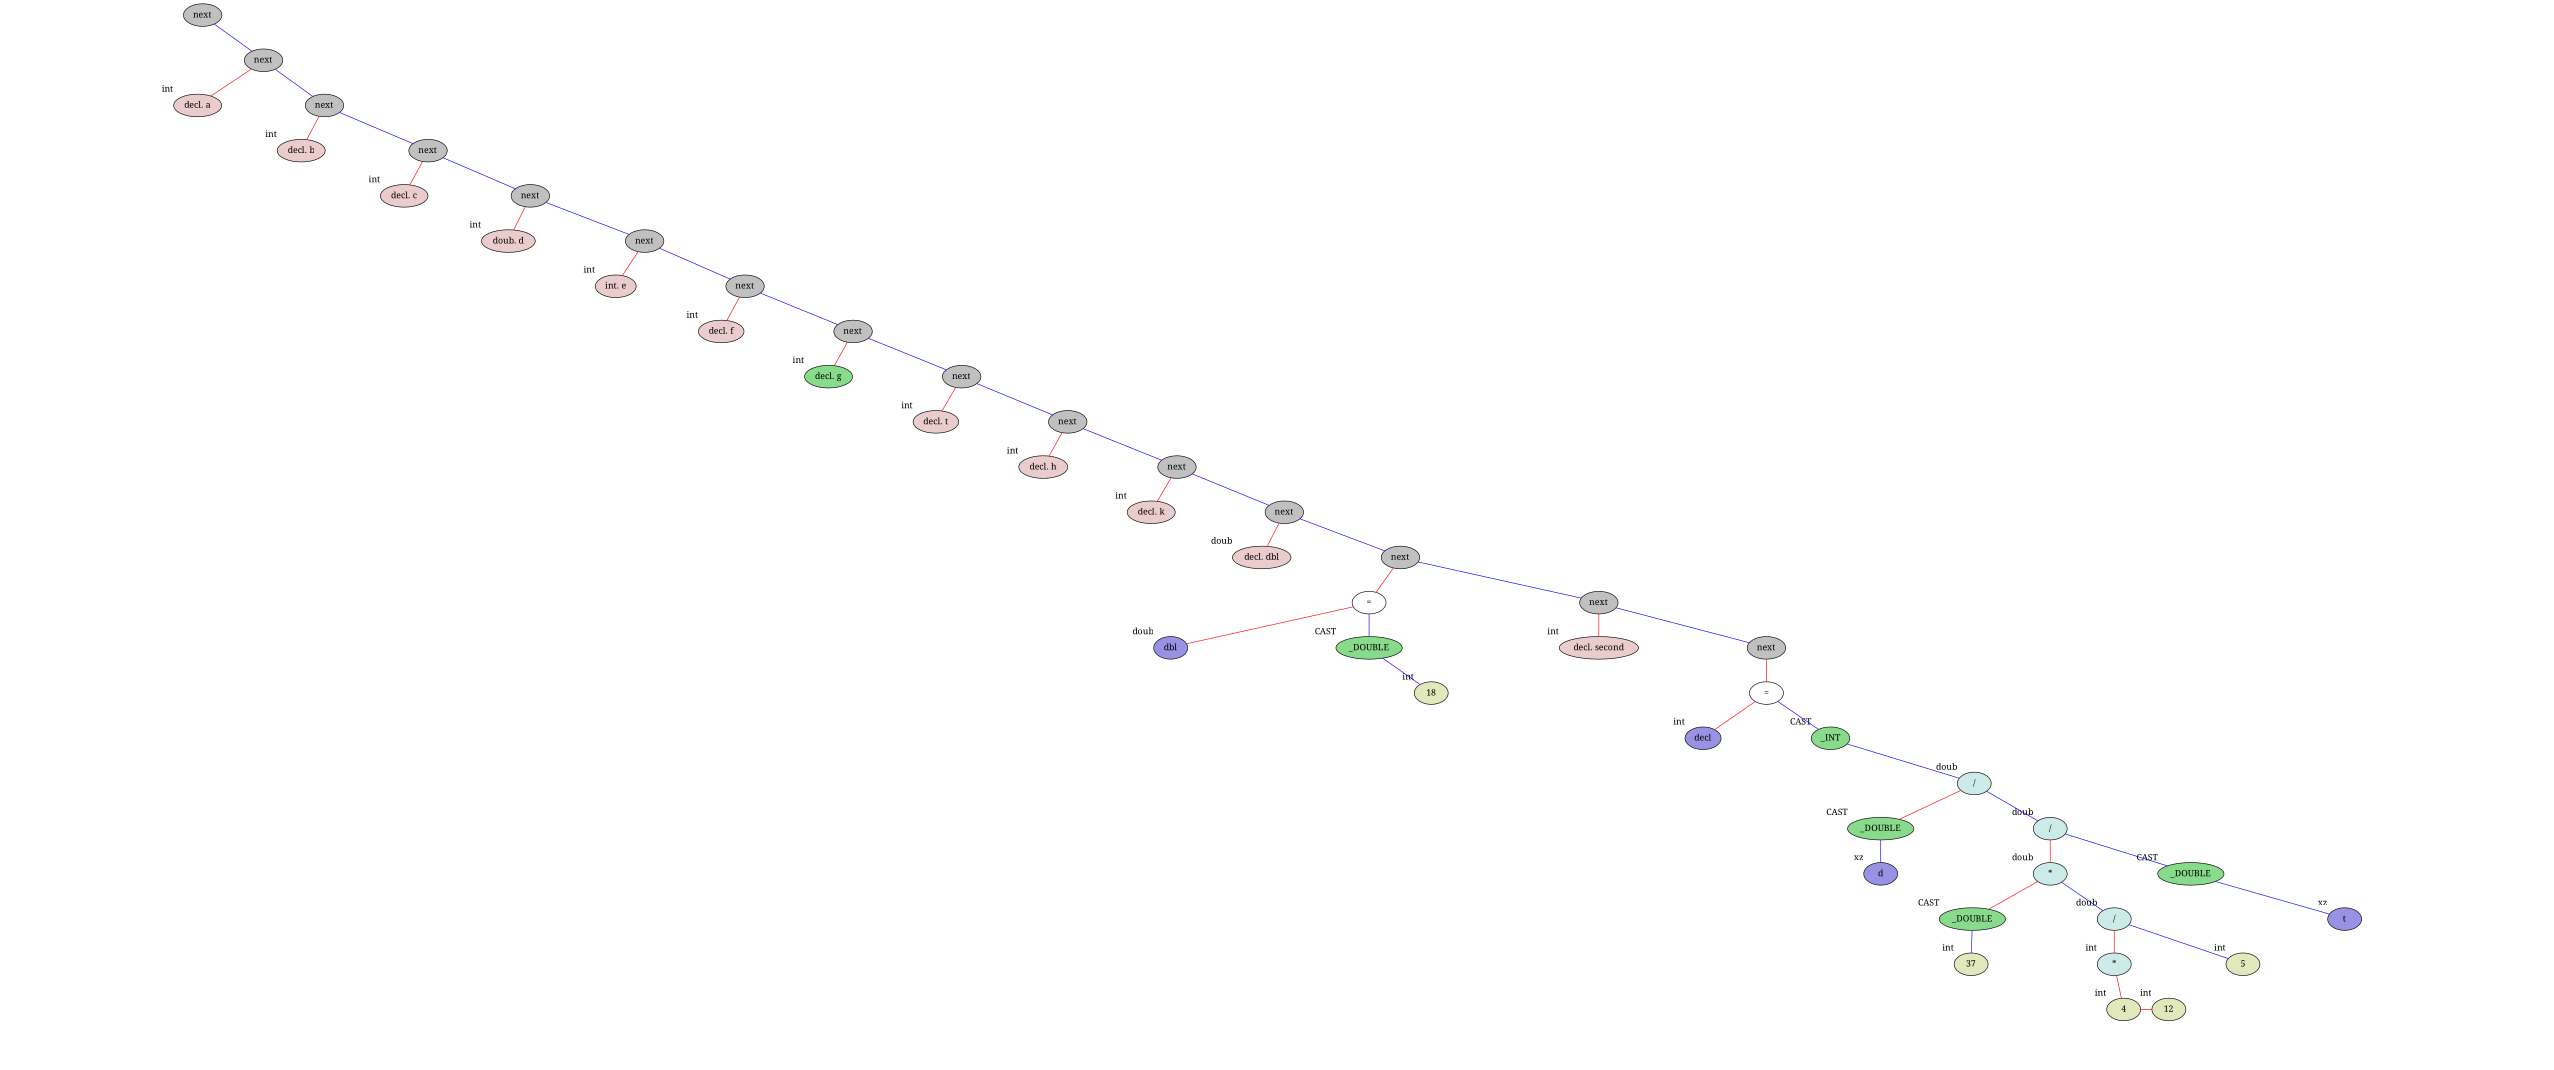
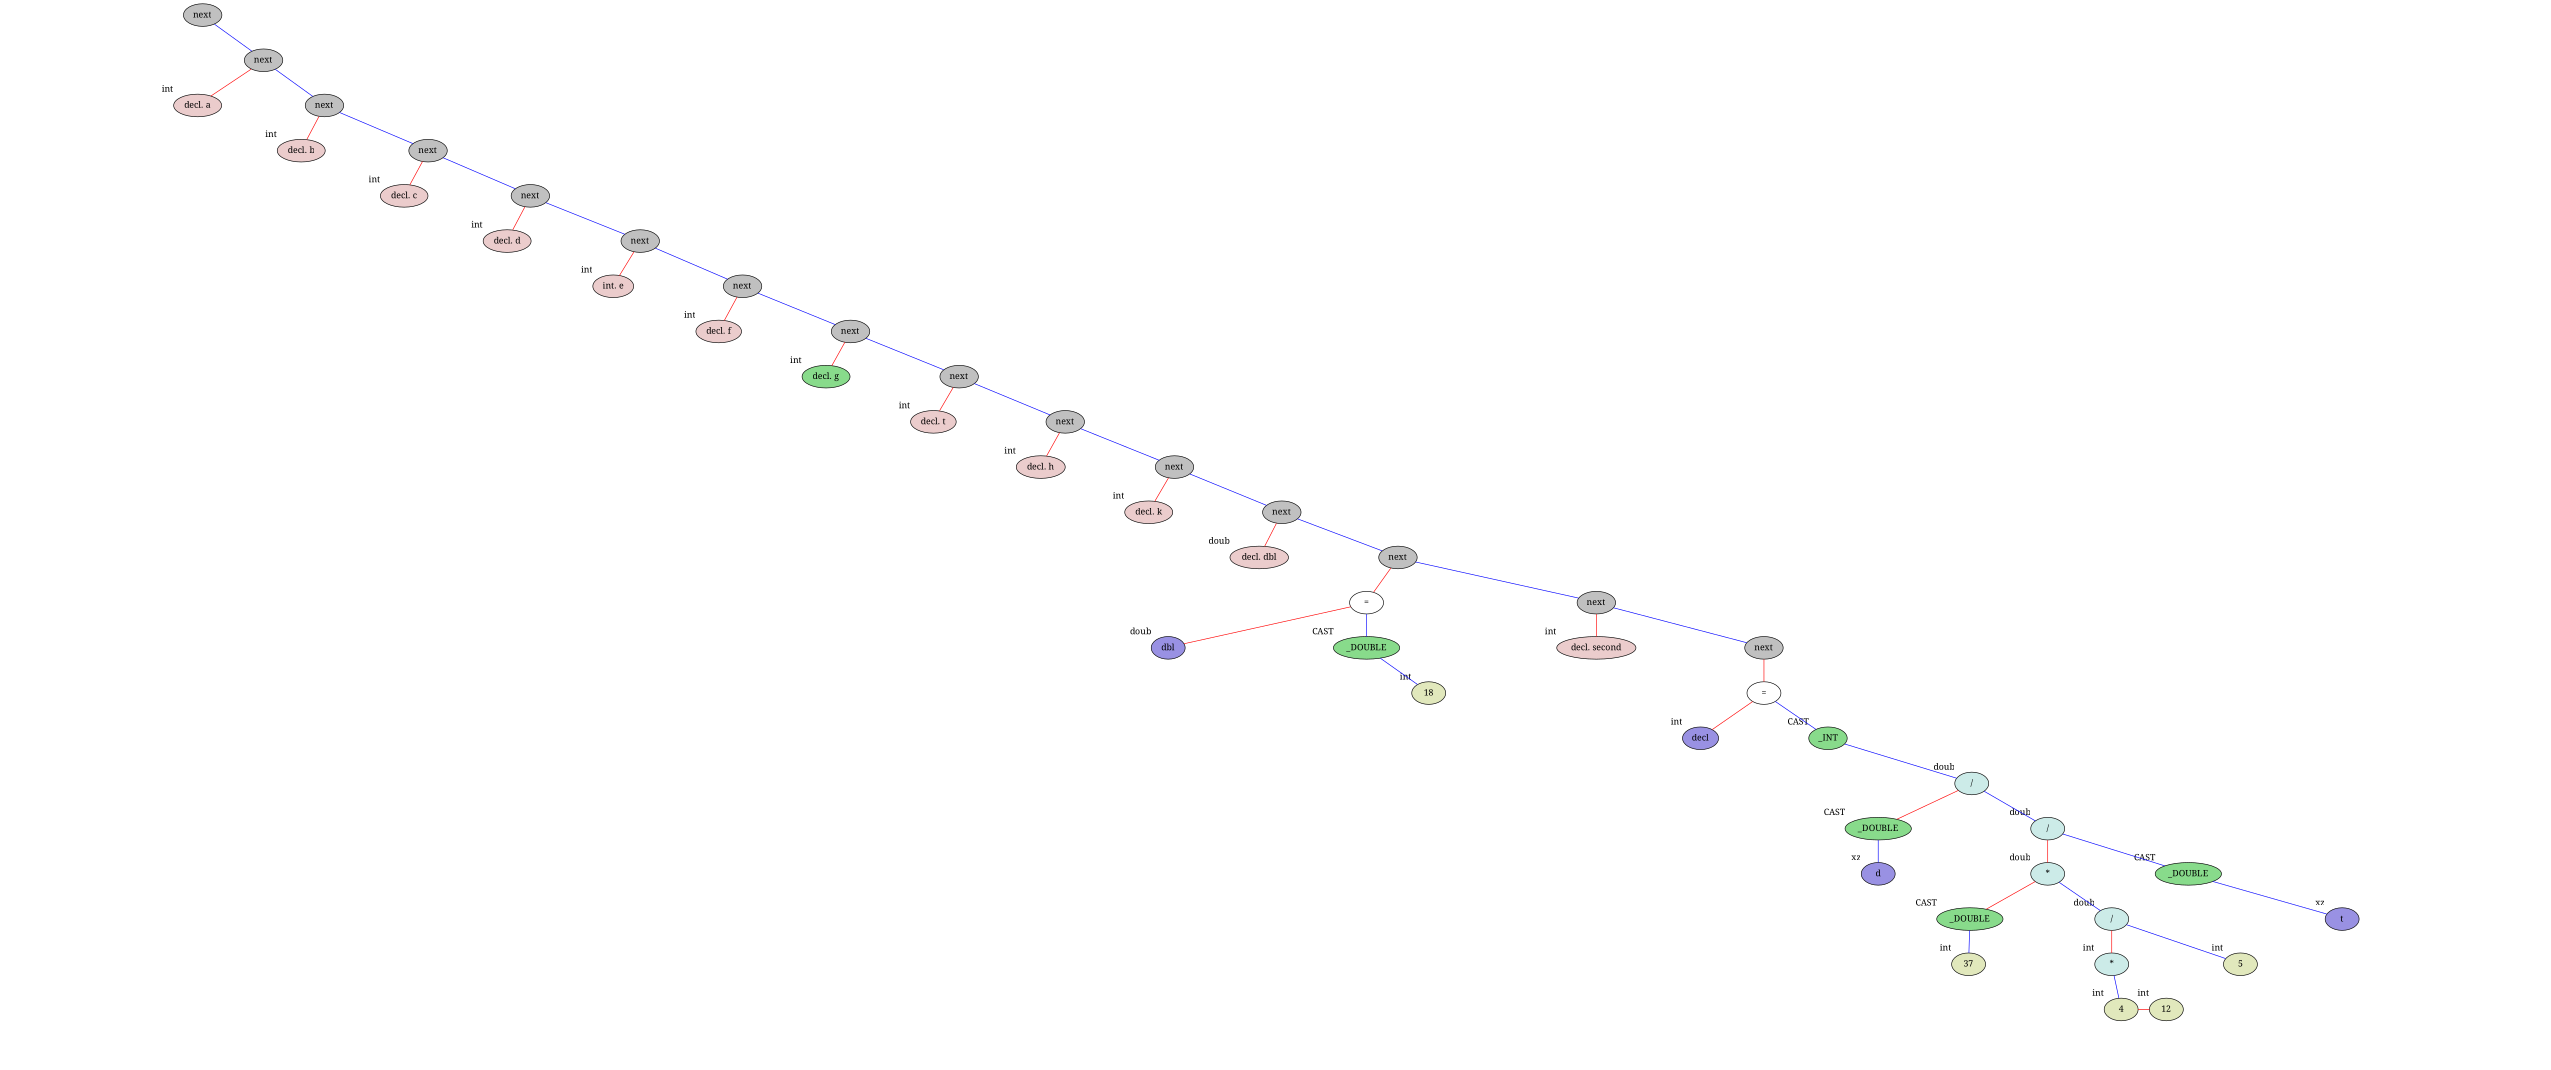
node "doub. d int": label "doub. d int" -> "decl. d int"
edge "* int" -- "4 int": color red -> blue
